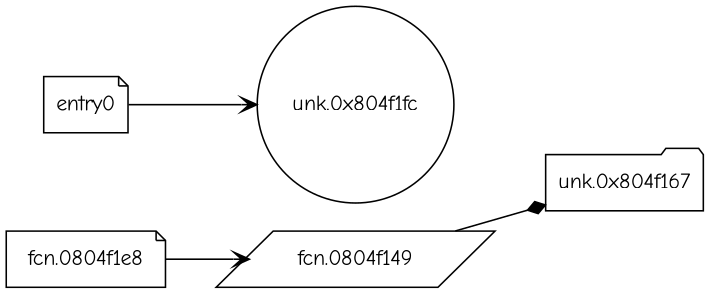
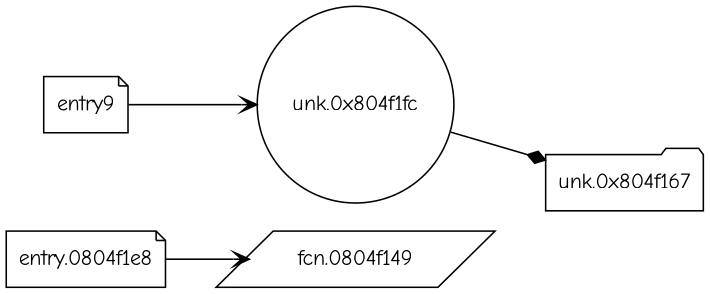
node "entry0": label "entry0" -> "entry9"
edge "fcn.0804f149" -> "unk.0x804f167": now "unk.0x804f1fc" -> "unk.0x804f167"
node "fcn.0804f1e8": label "fcn.0804f1e8" -> "entry.0804f1e8"
